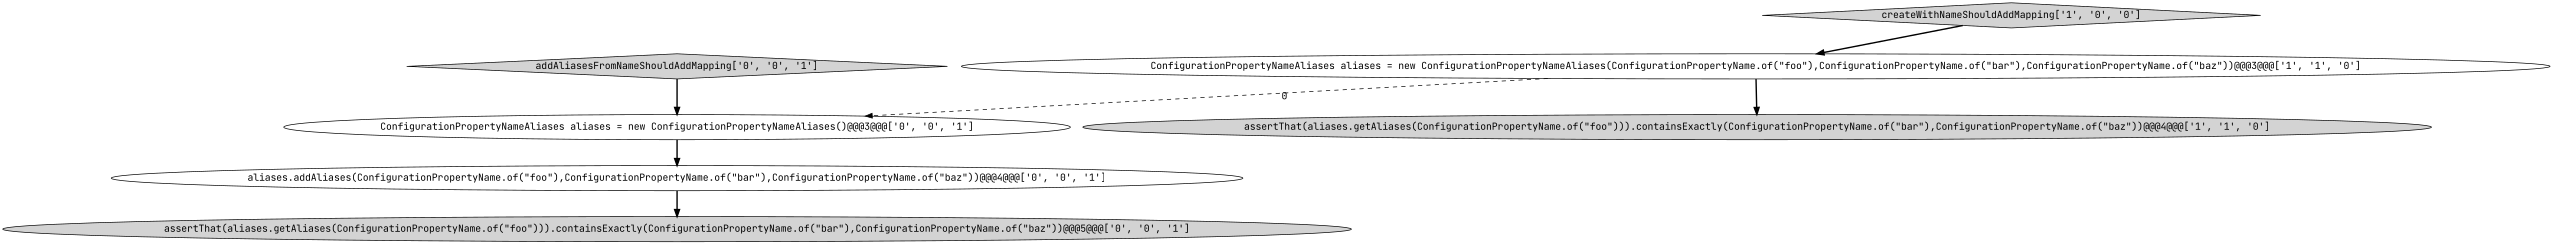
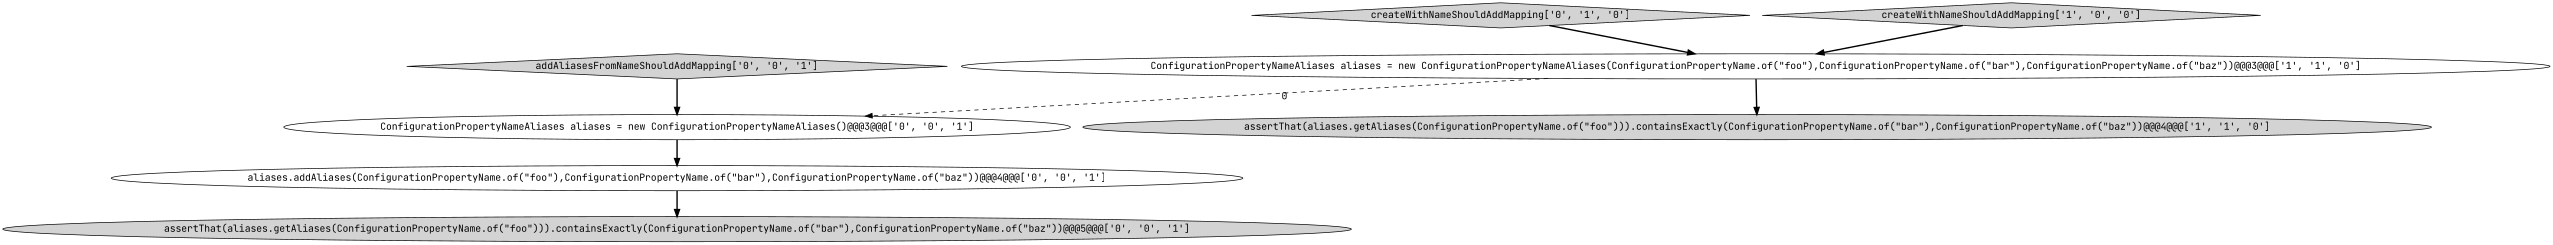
node "createWithNameShouldAddMapping['0', '1', '0']": added
